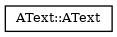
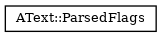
node "AText::AText": label "AText::AText" -> "AText::ParsedFlags"
